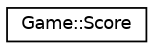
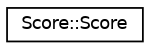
node "Game::Score": label "Game::Score" -> "Score::Score"
